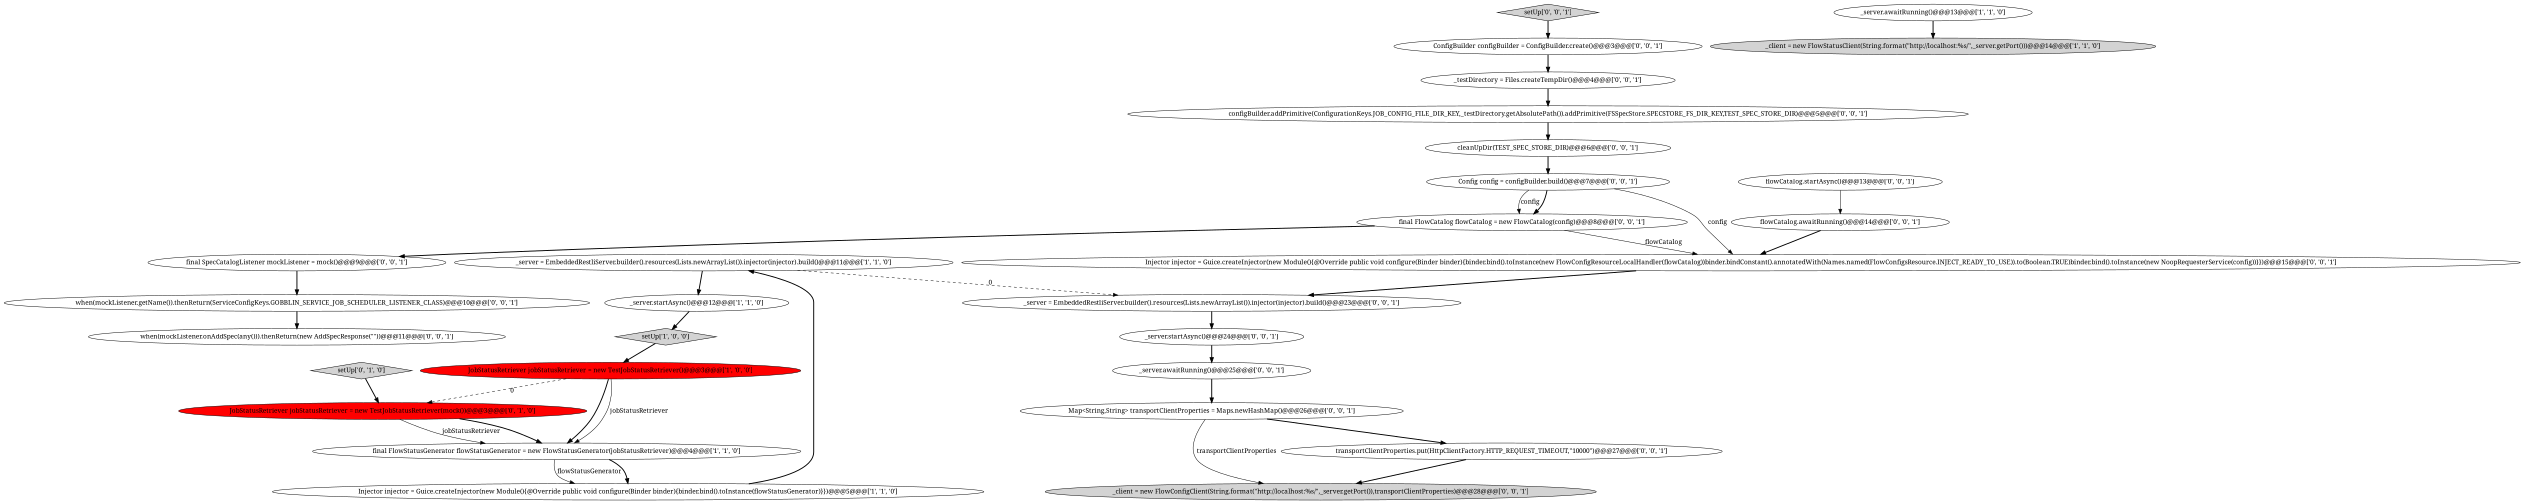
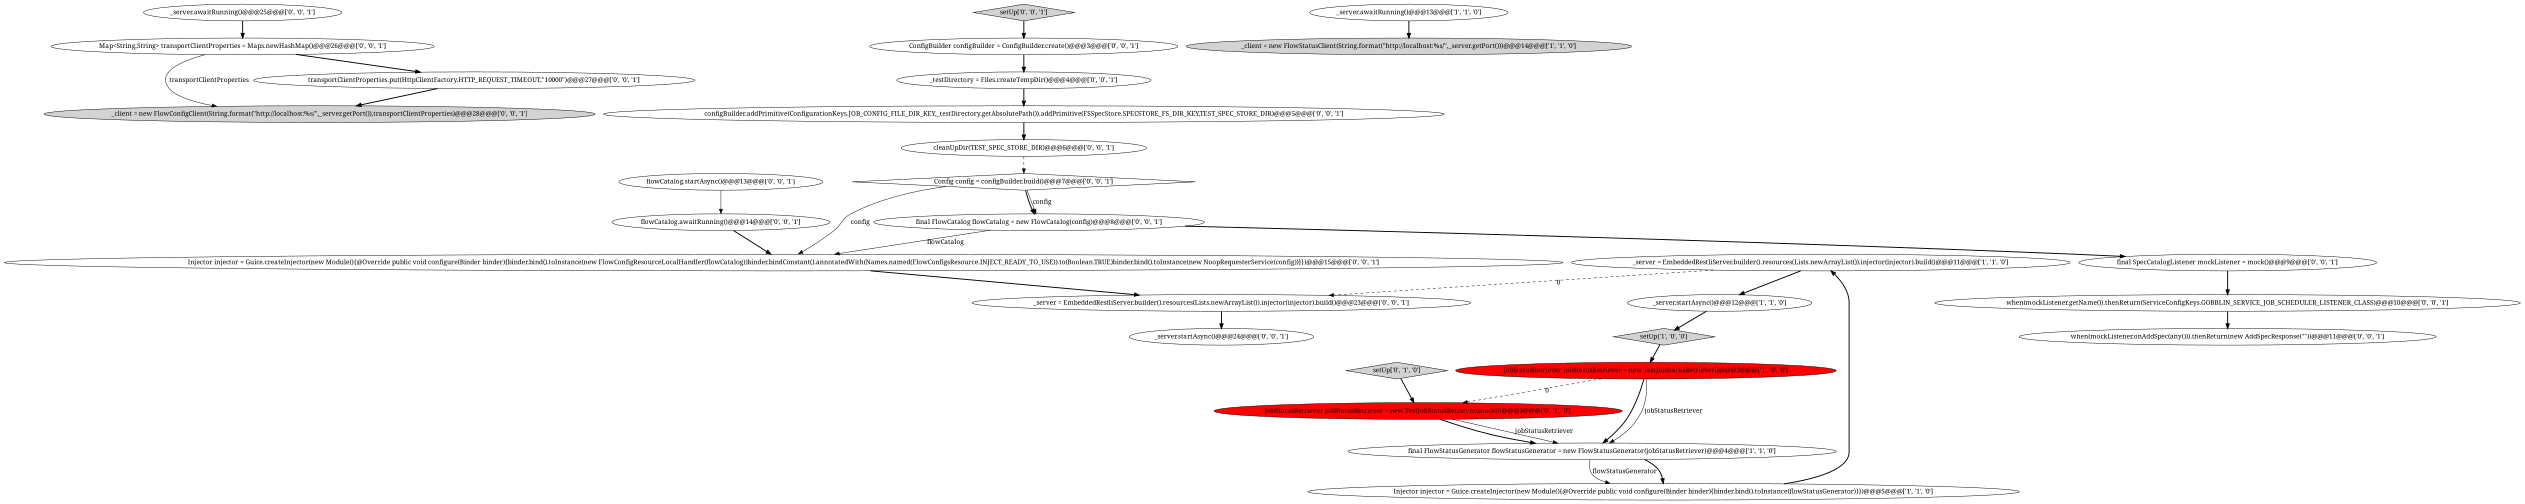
edge "cleanUpDir(TEST_SPEC_STORE_DIR)@@@6@@@['0', '0', '1']" -> "Config config = configBuilder.build()@@@7@@@['0', '0', '1']": style bold -> dashed
node "Config config = configBuilder.build()@@@7@@@['0', '0', '1']": shape ellipse -> diamond
edge "_server.startAsync()@@@24@@@['0', '0', '1']" -> "_server.awaitRunning()@@@25@@@['0', '0', '1']": removed
